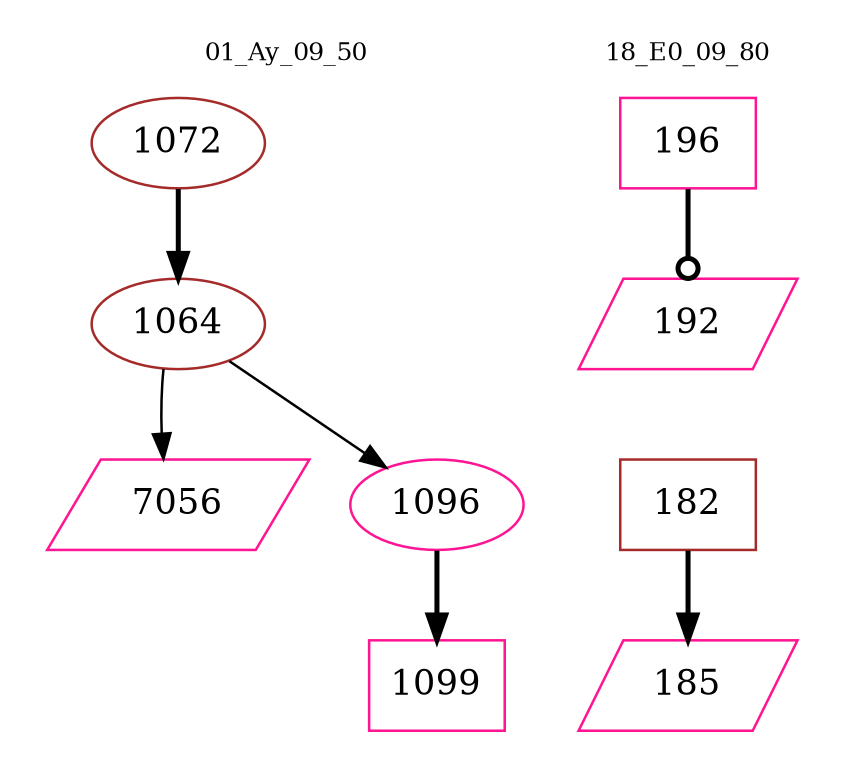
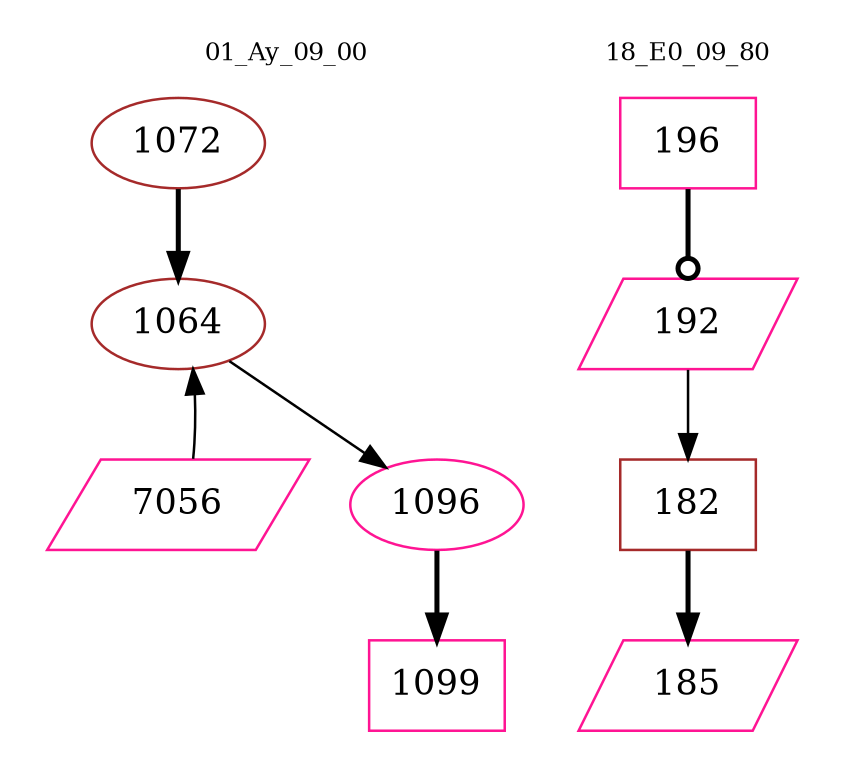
cluster "01_Ay_09_50": label "01_Ay_09_50" -> "01_Ay_09_00"
edge "1064" -> "7056": reversed
edge "192" -> "182": added
